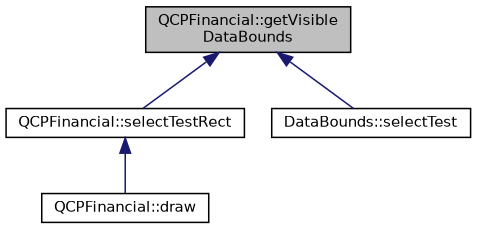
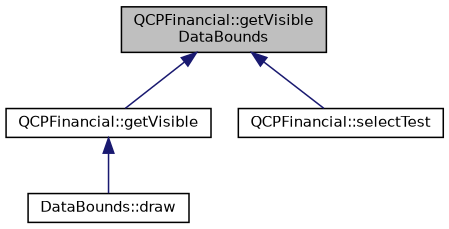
node "QCPFinancial::selectTestRect": label "QCPFinancial::selectTestRect" -> "QCPFinancial::getVisible"
node "DataBounds::selectTest": label "DataBounds::selectTest" -> "QCPFinancial::selectTest"
node "QCPFinancial::draw": label "QCPFinancial::draw" -> "DataBounds::draw"
